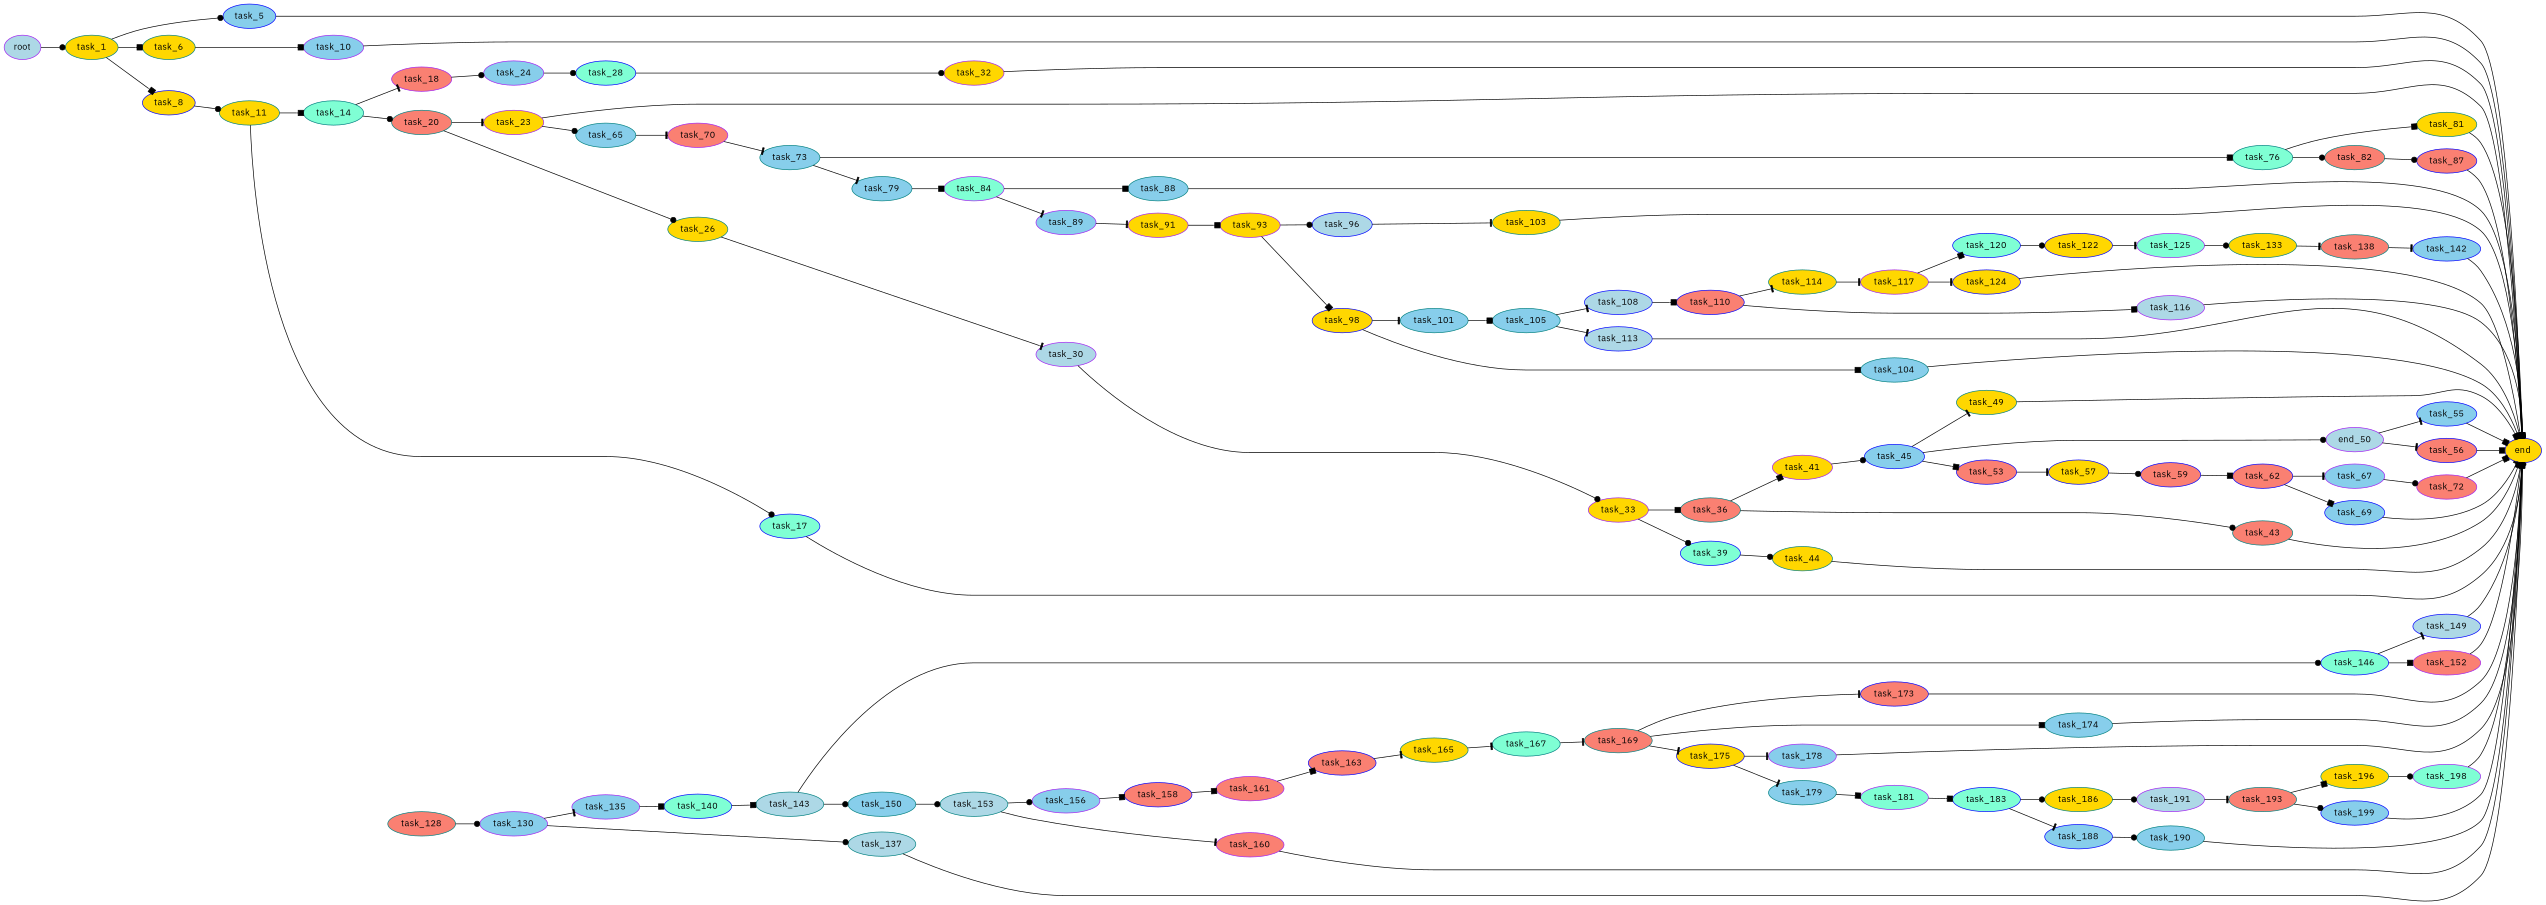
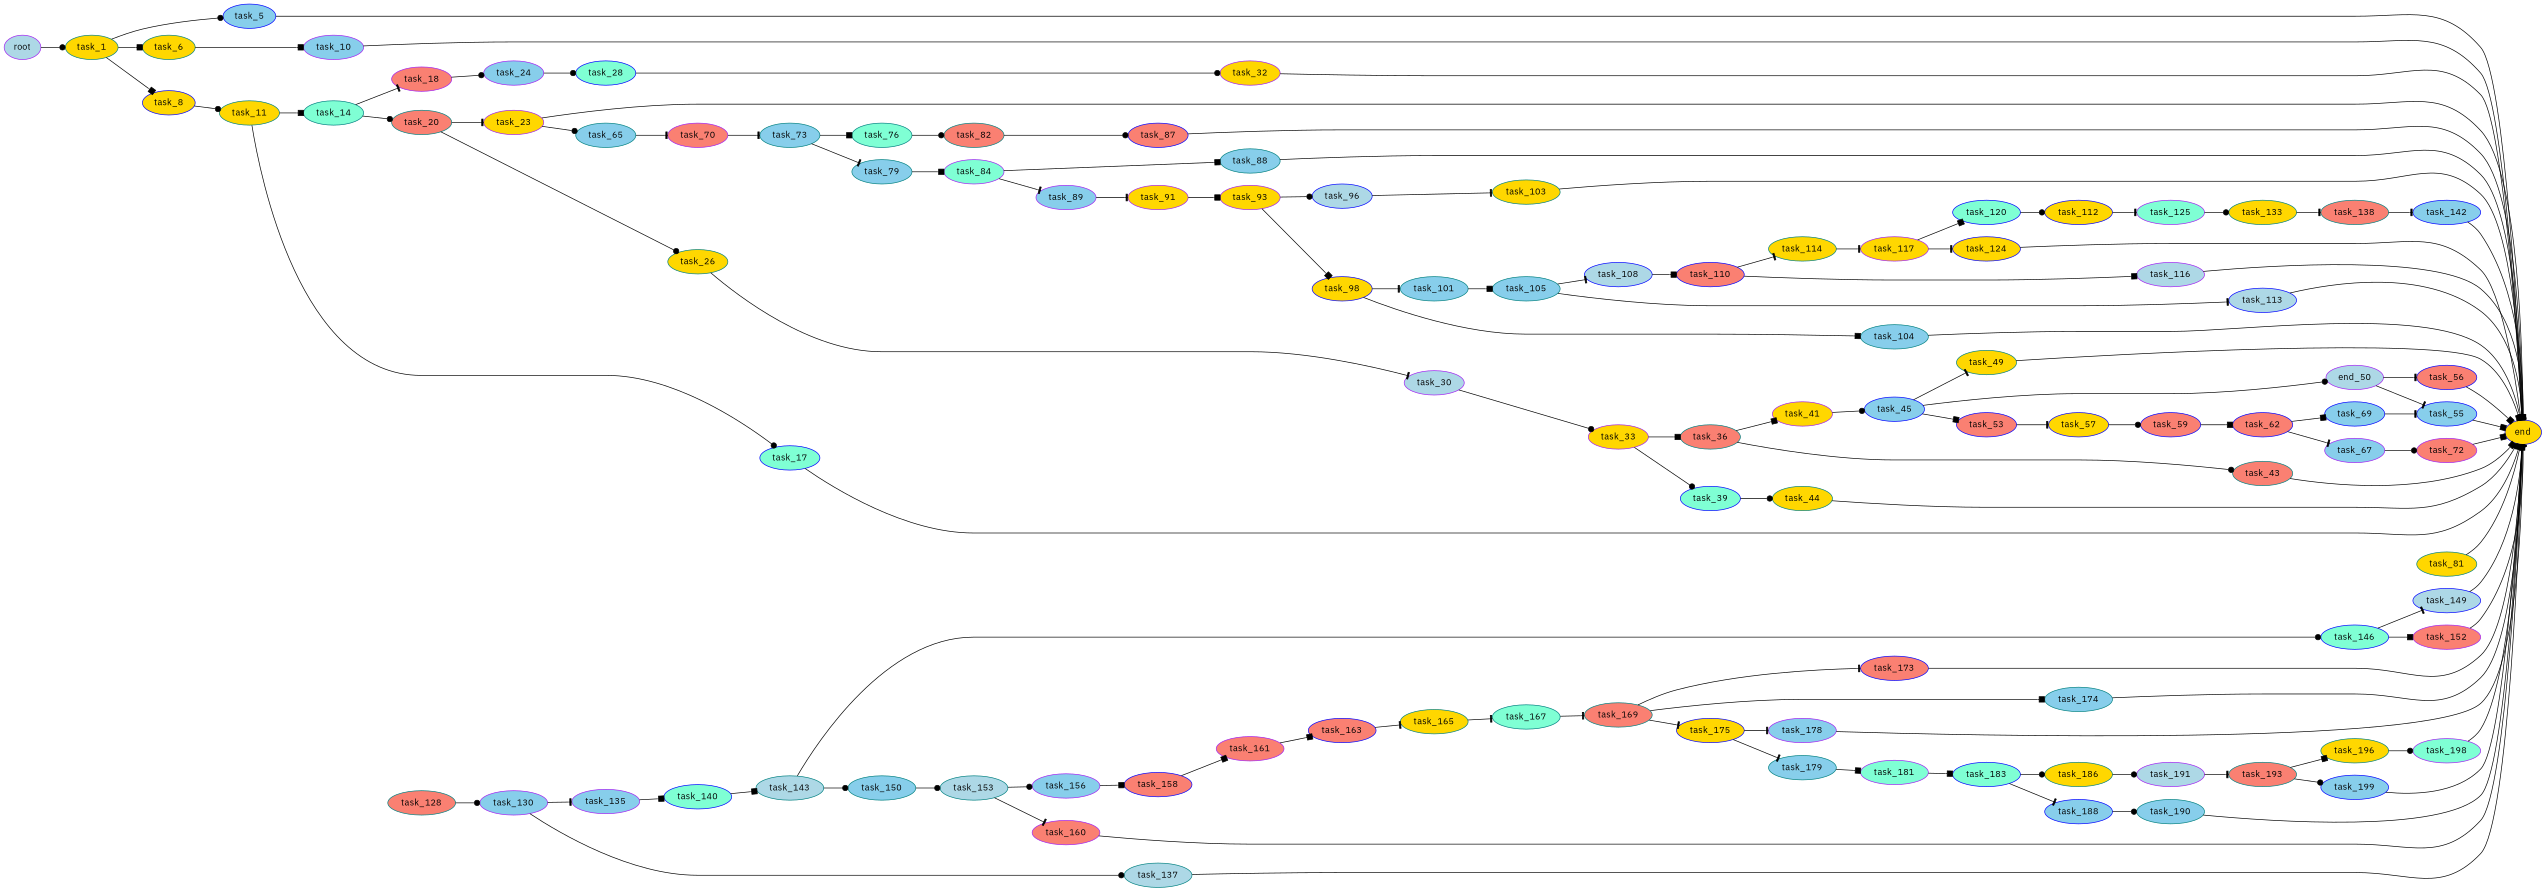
edge "task_76" -> "task_81": removed
node "task_122": label "task_122" -> "task_112"
edge "task_69" -> "end": now "task_69" -> "task_55"
